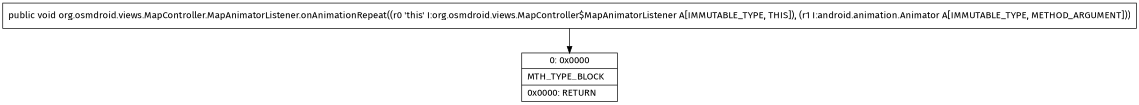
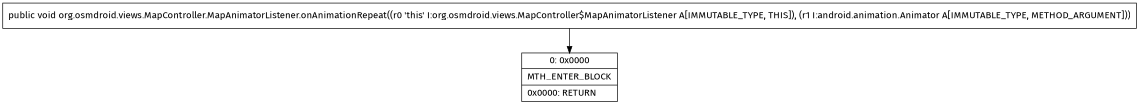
node "0: 0x0000": text "MTH_TYPE_BLOCK" -> "MTH_ENTER_BLOCK"
